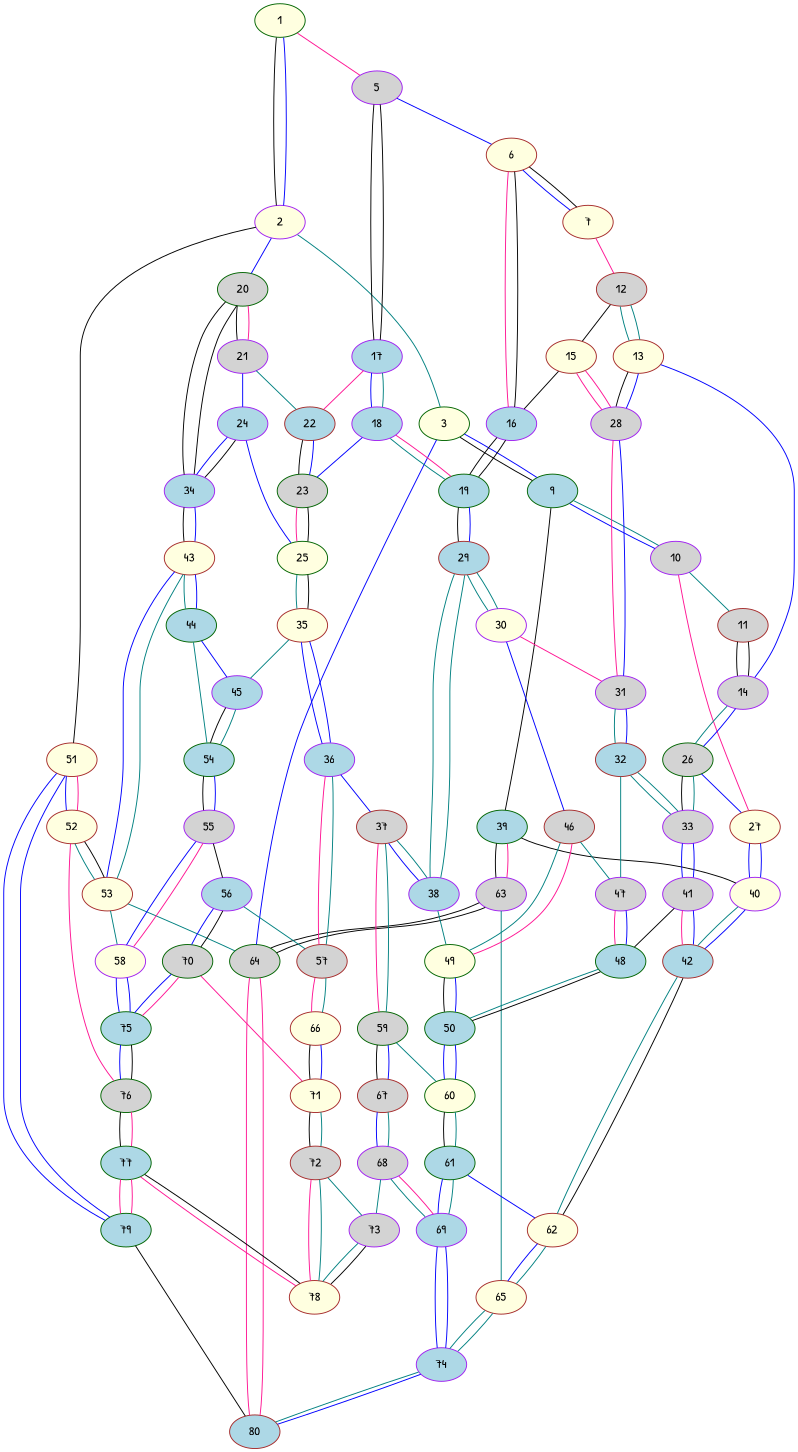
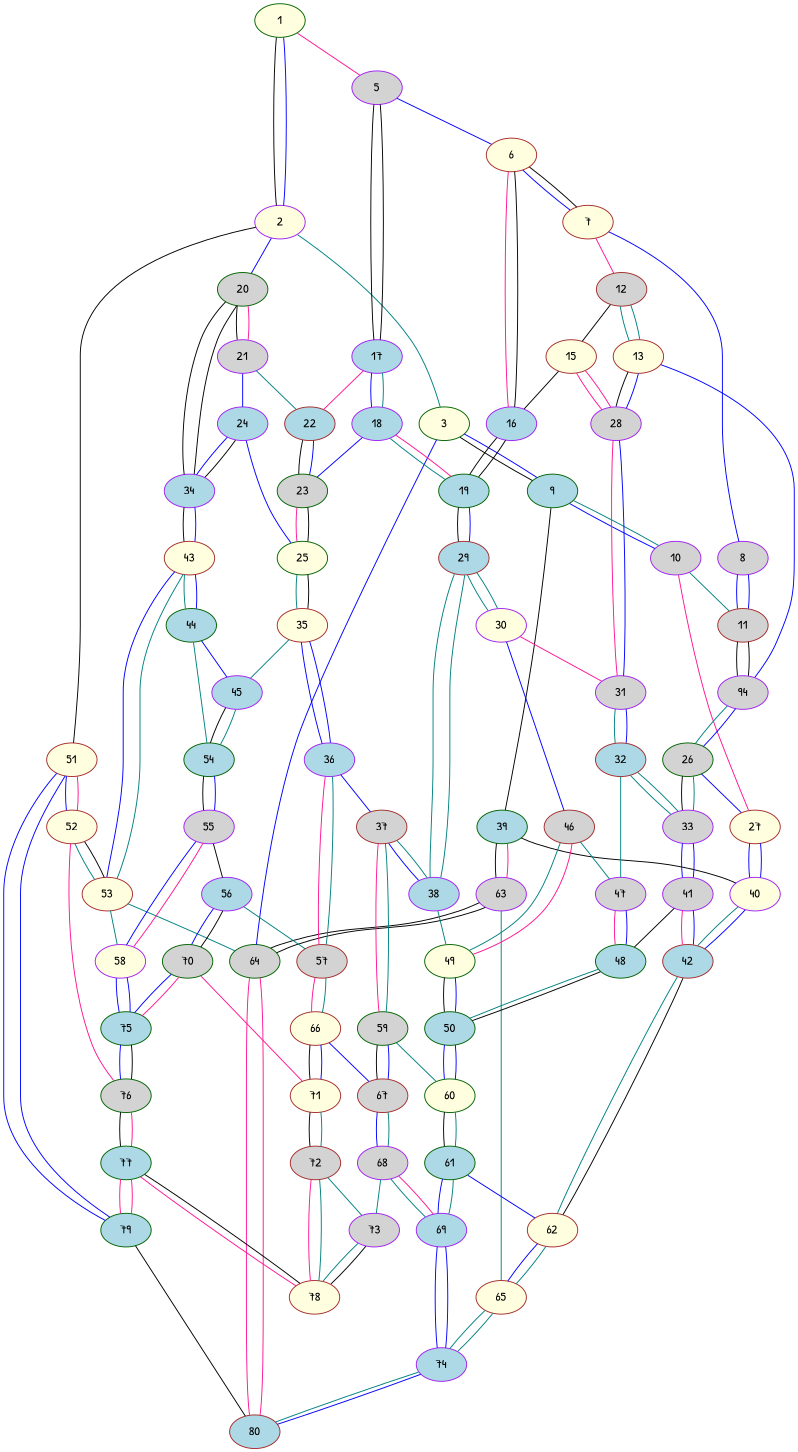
node "8": added
node "14": label "14" -> "94"
edge "66" -- "67": added
